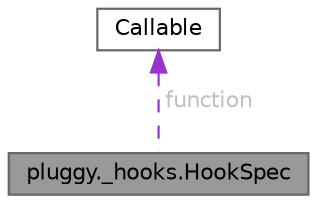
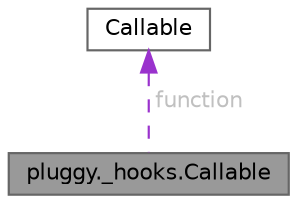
node "pluggy._hooks.HookSpec": label "pluggy._hooks.HookSpec" -> "pluggy._hooks.Callable"
